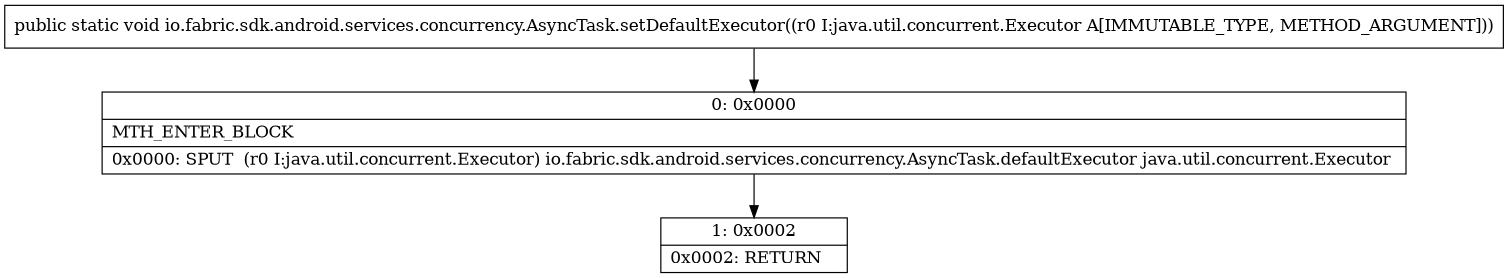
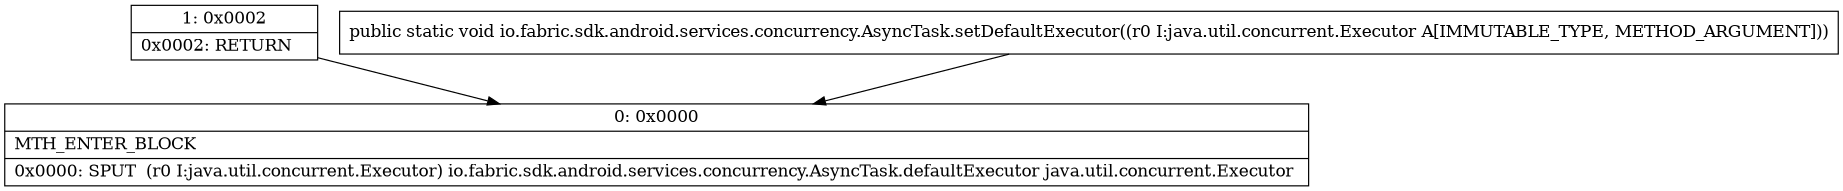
edge "0: 0x0000" -> "1: 0x0002": reversed
